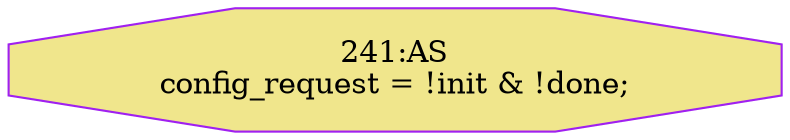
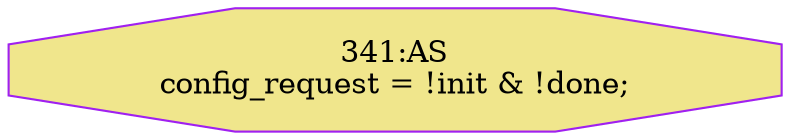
node "241:AS config_request = !init & !done;": label "241:AS config_request = !init & !done;" -> "341:AS config_request = !init & !done;"
